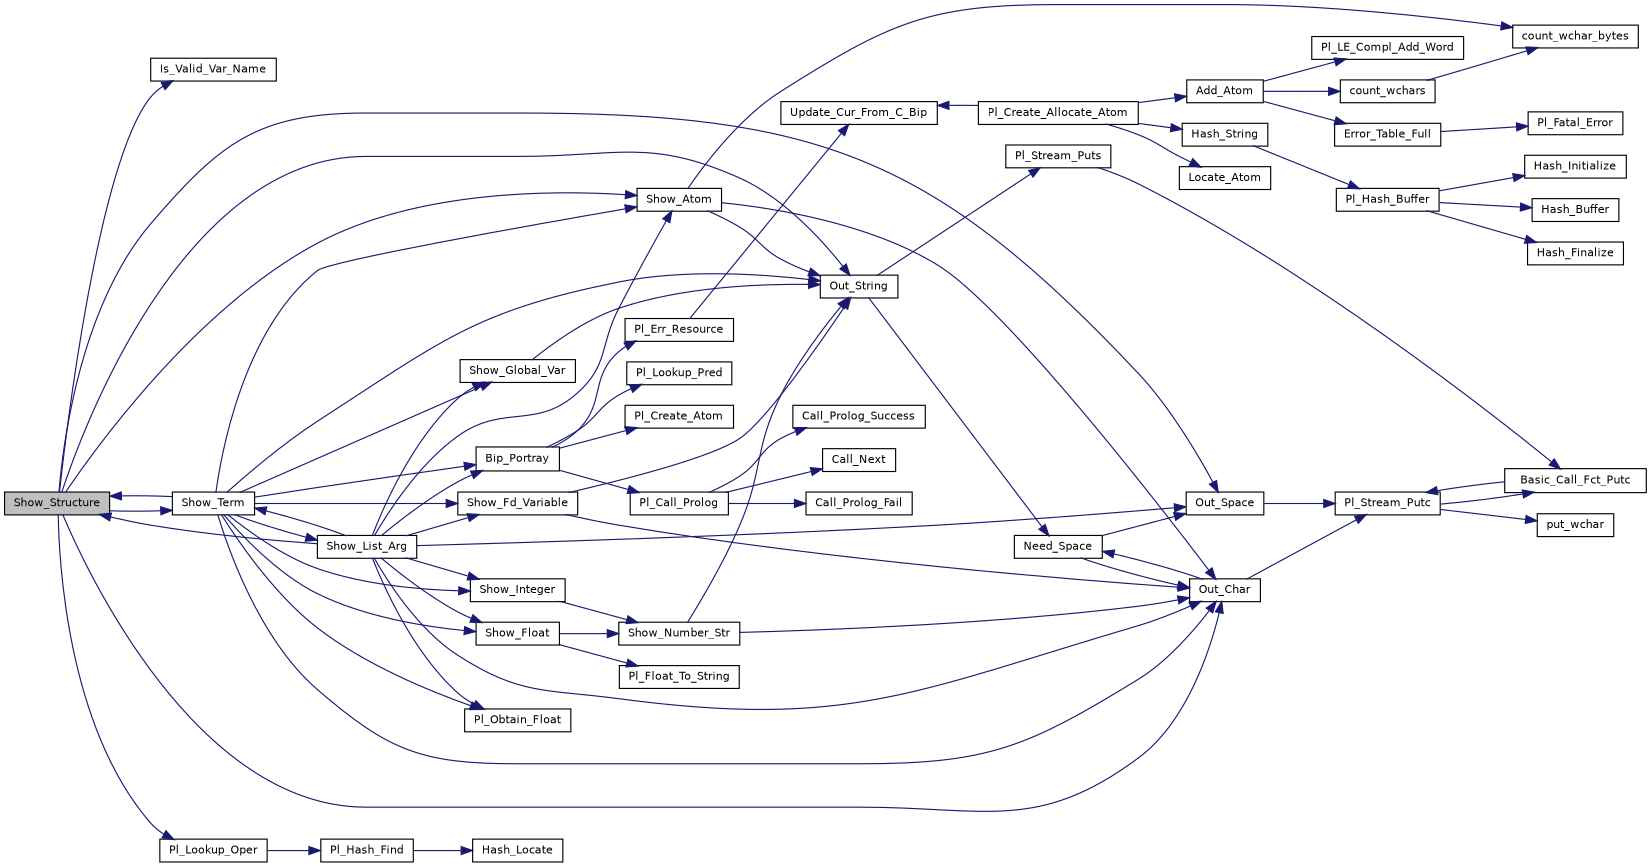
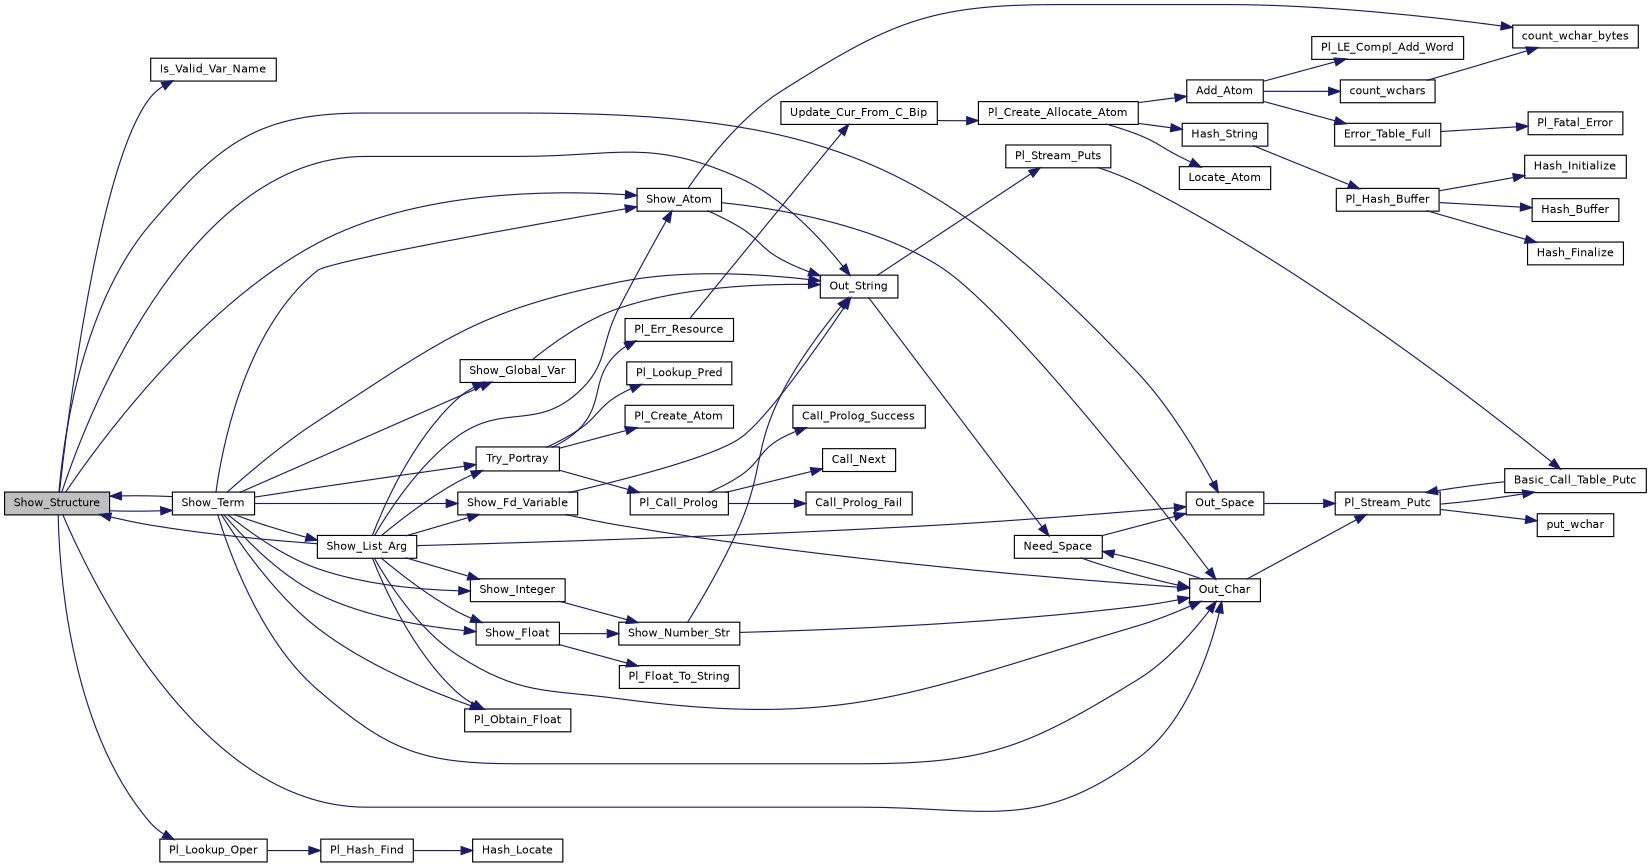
edge "Pl_Create_Allocate_Atom" -> "Update_Cur_From_C_Bip": reversed
node "Bip_Portray": label "Bip_Portray" -> "Try_Portray"
node "Basic_Call_Fct_Putc": label "Basic_Call_Fct_Putc" -> "Basic_Call_Table_Putc"
edge "Show_List_Arg" -> "Show_Term": removed
